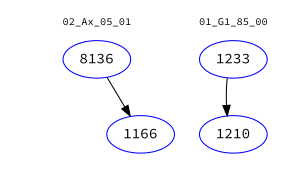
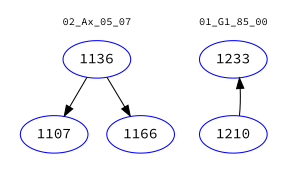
cluster "02_Ax_05_01": label "02_Ax_05_01" -> "02_Ax_05_07"
node "8136": label "8136" -> "1136"
edge "1233" -> "1210": reversed
node "1107": added
